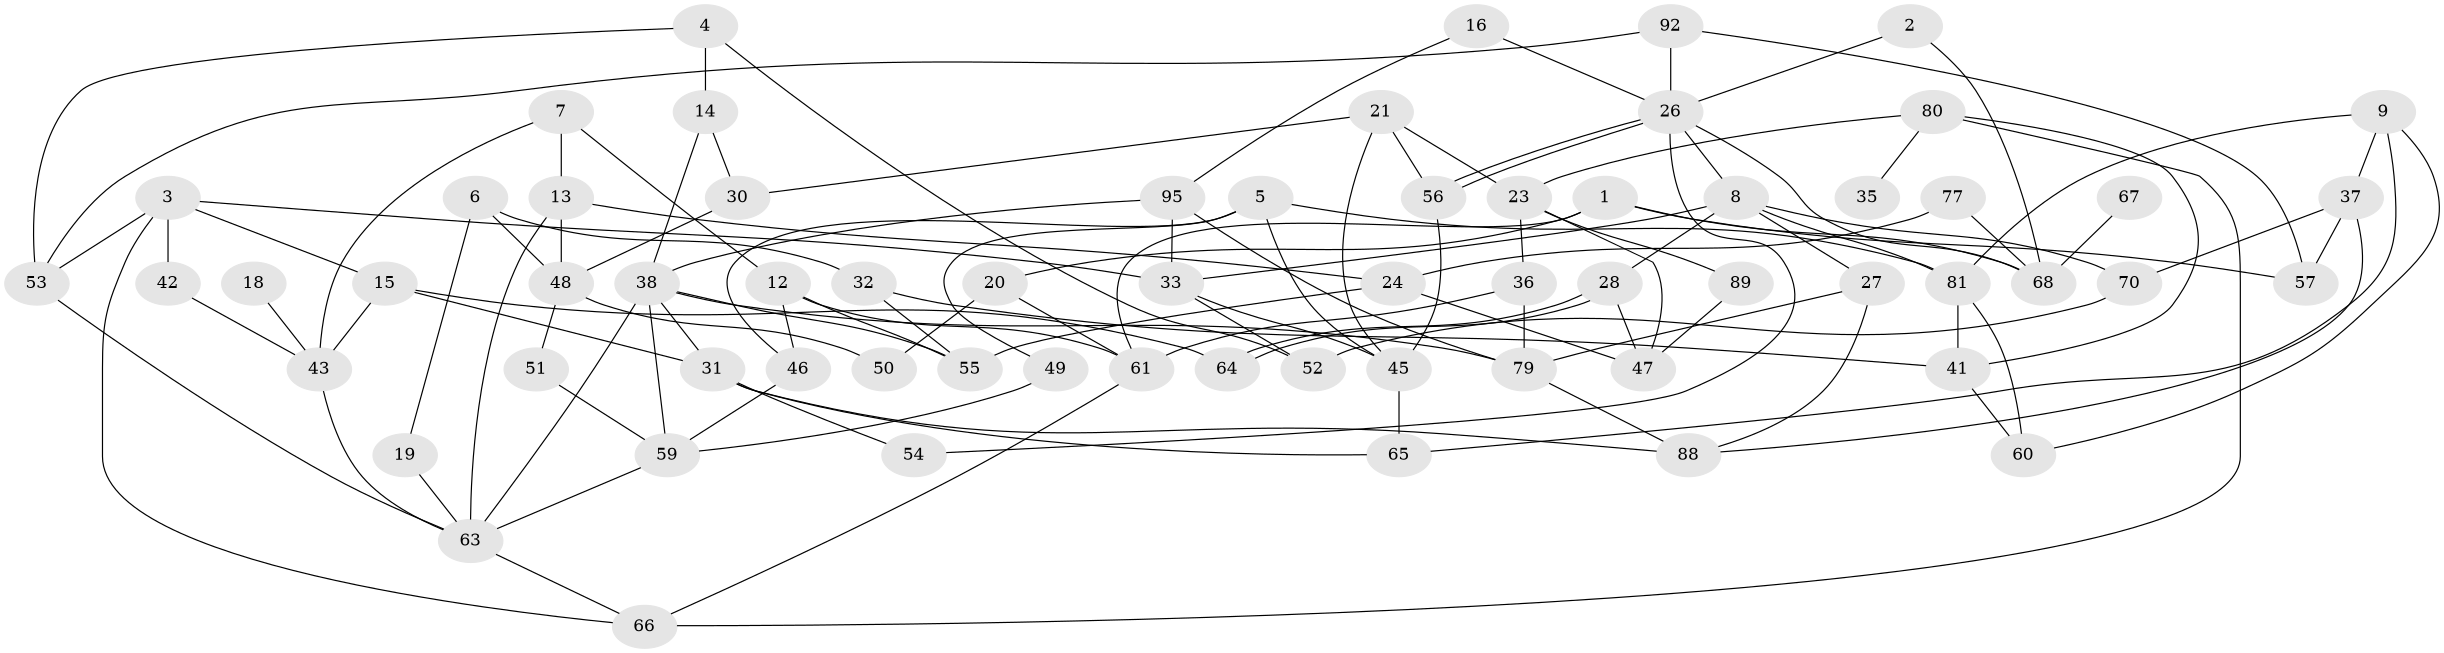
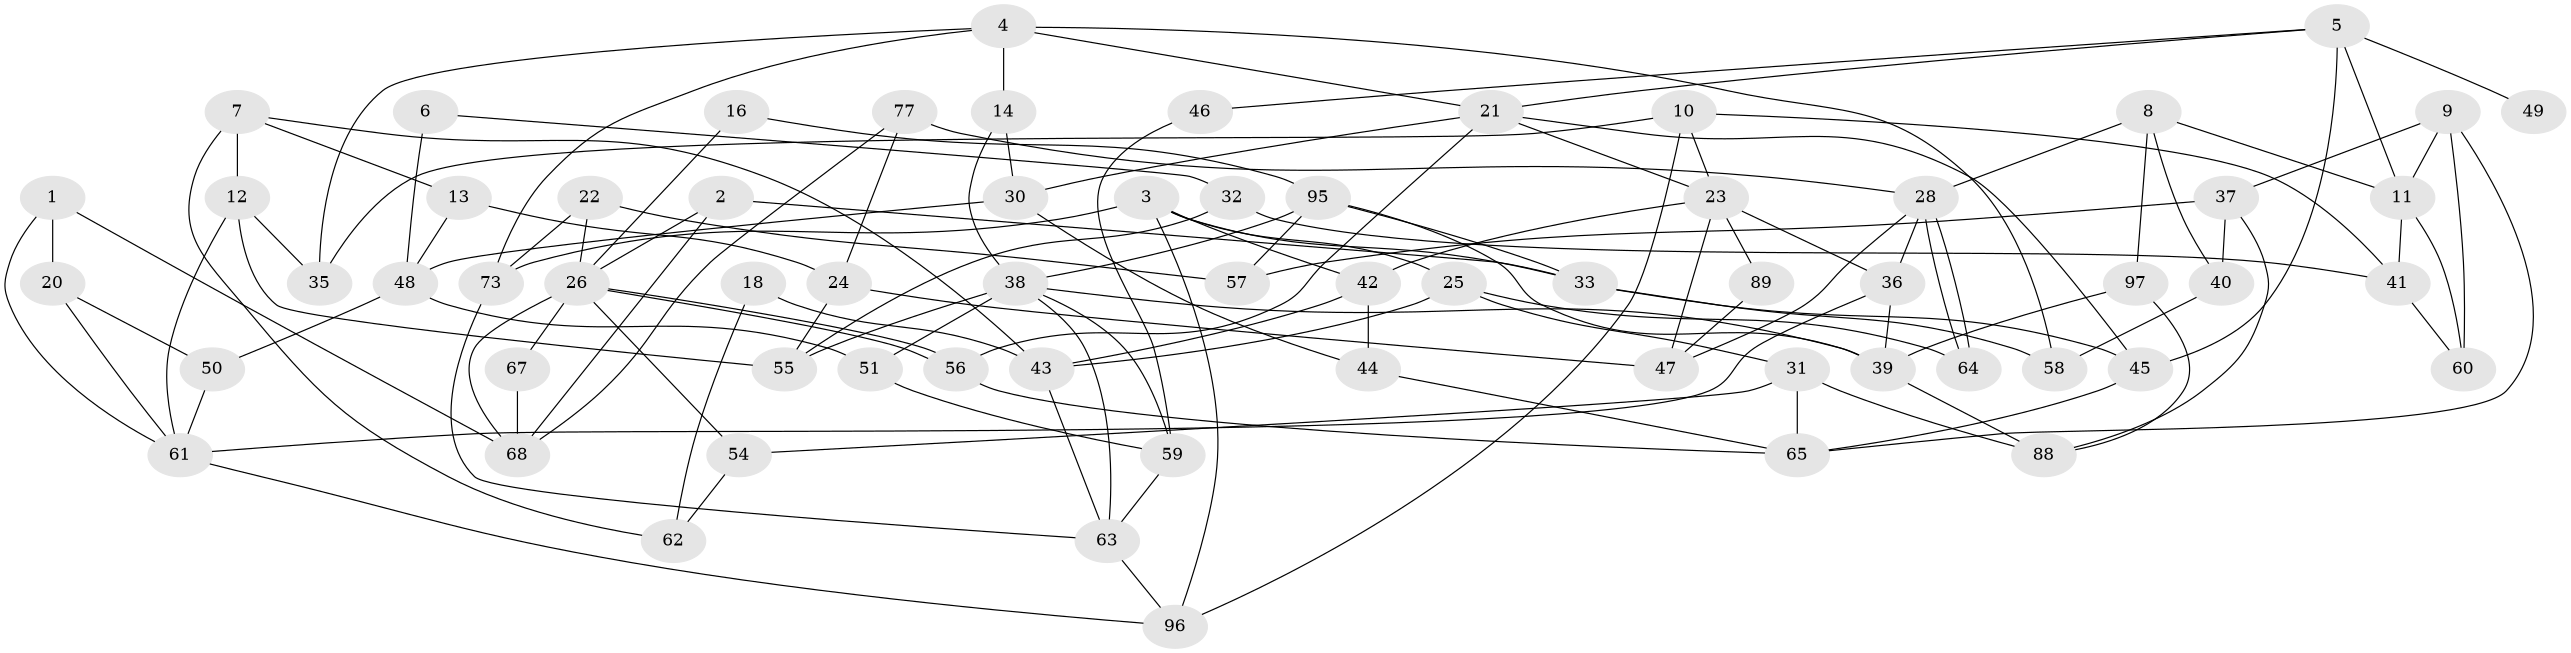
node "92": label "92" -> "22"
edge "4" -- "35": added
edge "5" -- "21": added
edge "4" -- "21": added
node "80": label "80" -> "10"
edge "26" -- "8": now "26" -- "67"
edge "77" -- "28": added
edge "23" -- "42": added
edge "8" -- "33": now "2" -- "33"
edge "28" -- "36": added
edge "1" -- "57": now "95" -- "57"
node "53": label "53" -> "73"
node "15": label "15" -> "25"
node "27": label "27" -> "97"
node "81": label "81" -> "11"
node "70": label "70" -> "40"
edge "56" -- "45": now "56" -- "65"
edge "12" -- "46": now "12" -- "35"
edge "38" -- "31": now "38" -- "51"
edge "13" -- "63": removed
node "52": label "52" -> "58"
node "44": added
node "79": label "79" -> "39"
edge "50" -- "61": added
edge "49" -- "59": removed
node "19": removed
node "62": added
node "66": label "66" -> "96"
